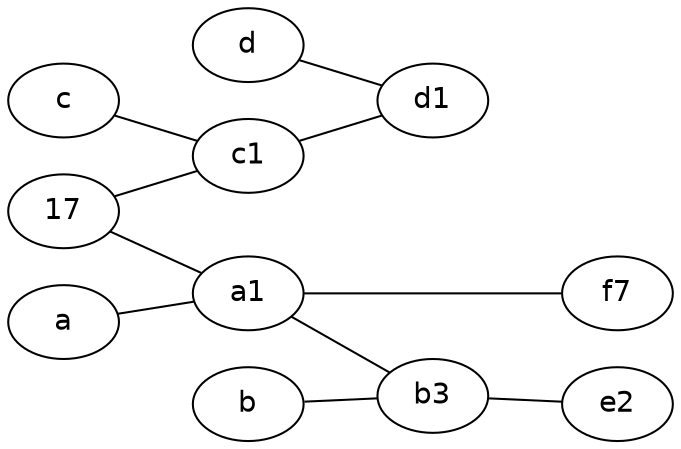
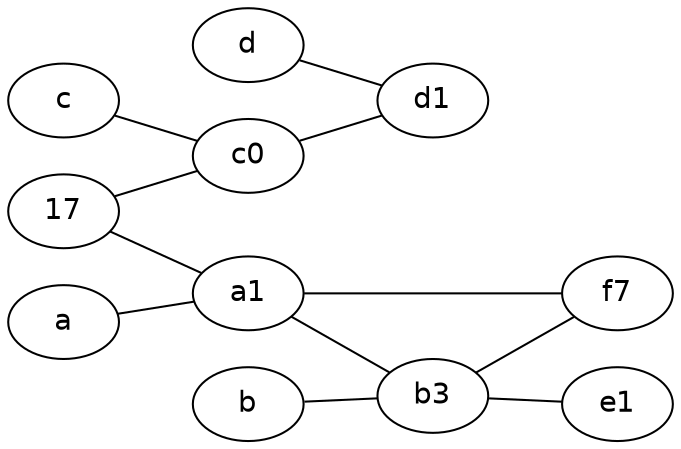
node "c1": label "c1" -> "c0"
edge "f7" -- "b3": added
node "e2": label "e2" -> "e1"
